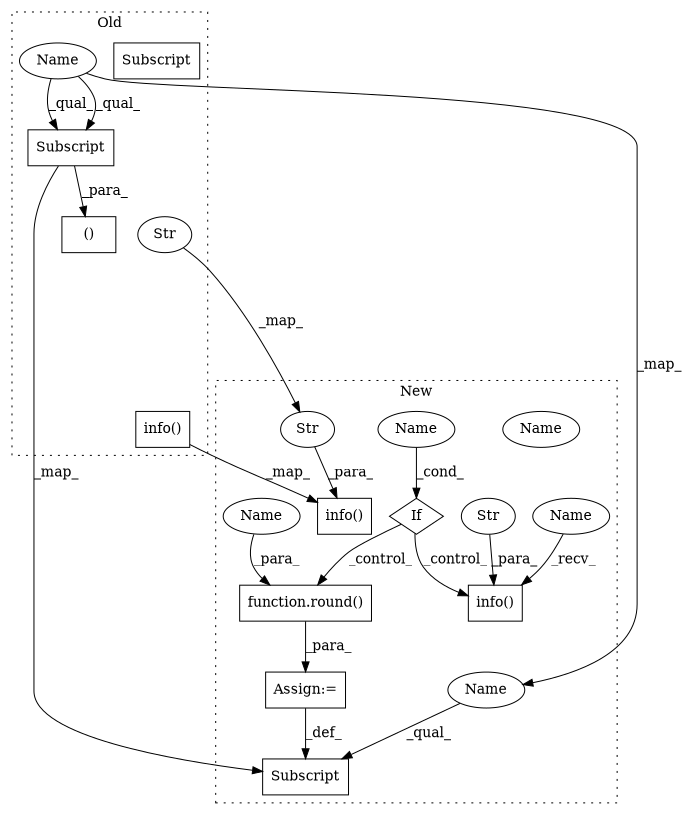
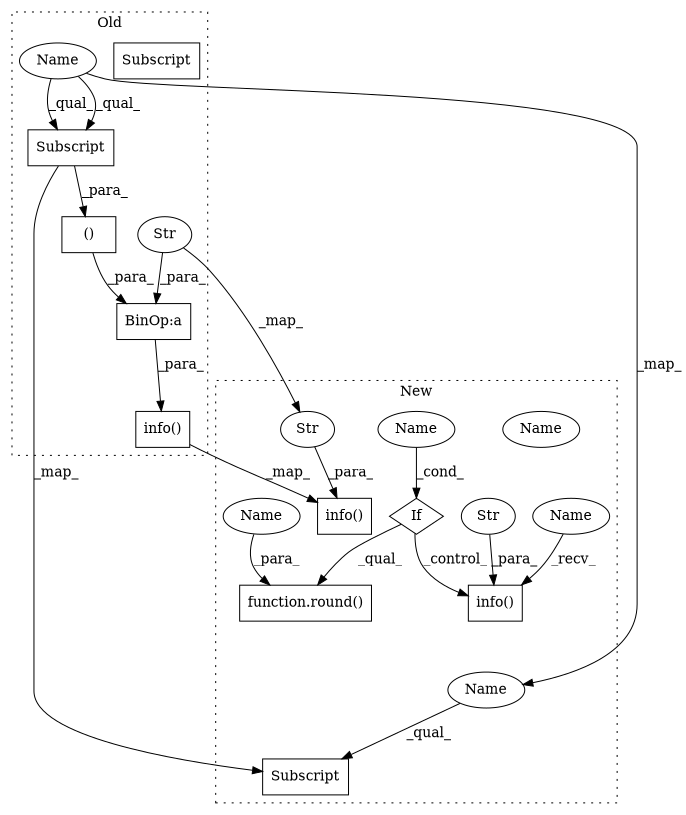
node "BinOp:a": added
edge "If" -> "function.round()": label "_control_" -> "_qual_"
node "Assign:=": removed
